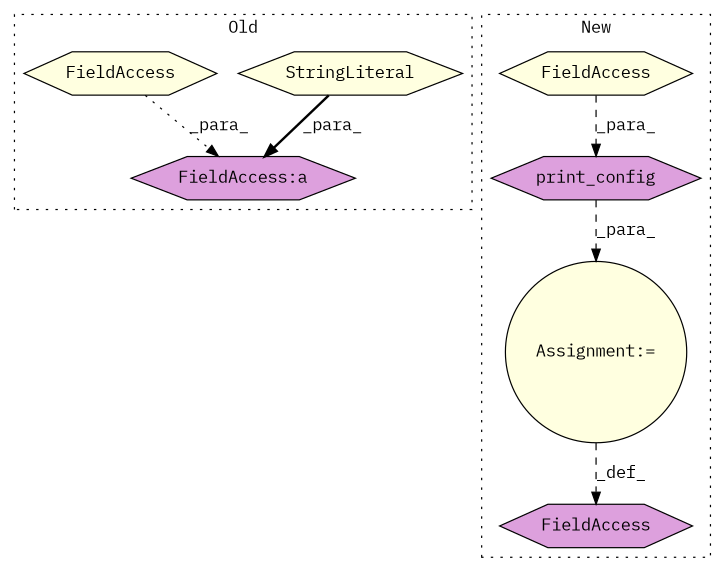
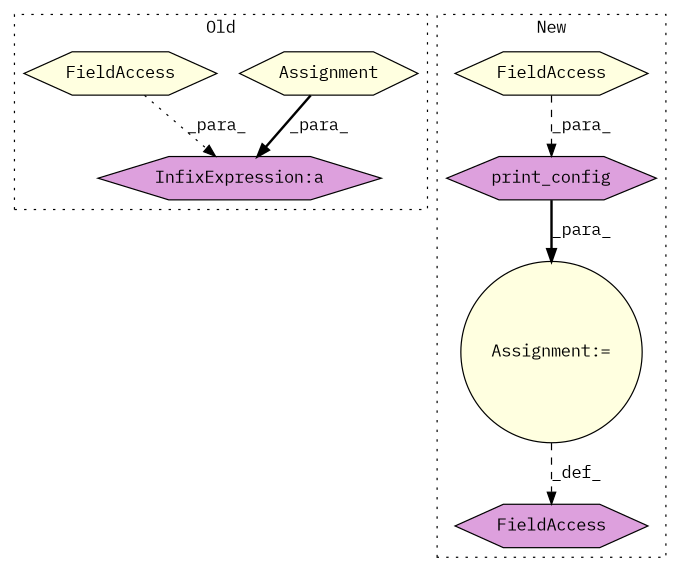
node "StringLiteral": label "StringLiteral" -> "Assignment"
node "FieldAccess:a": label "FieldAccess:a" -> "InfixExpression:a"
edge "print_config" -> "Assignment:=": style dashed -> bold
